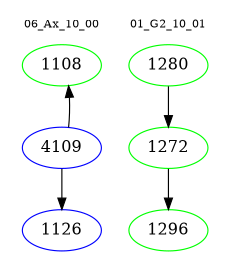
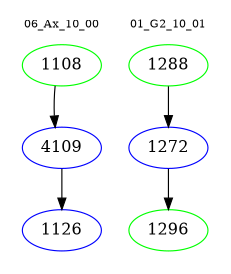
node "1280": label "1280" -> "1288"
edge "4109" -> "1108": reversed
node "1272": color green -> blue
